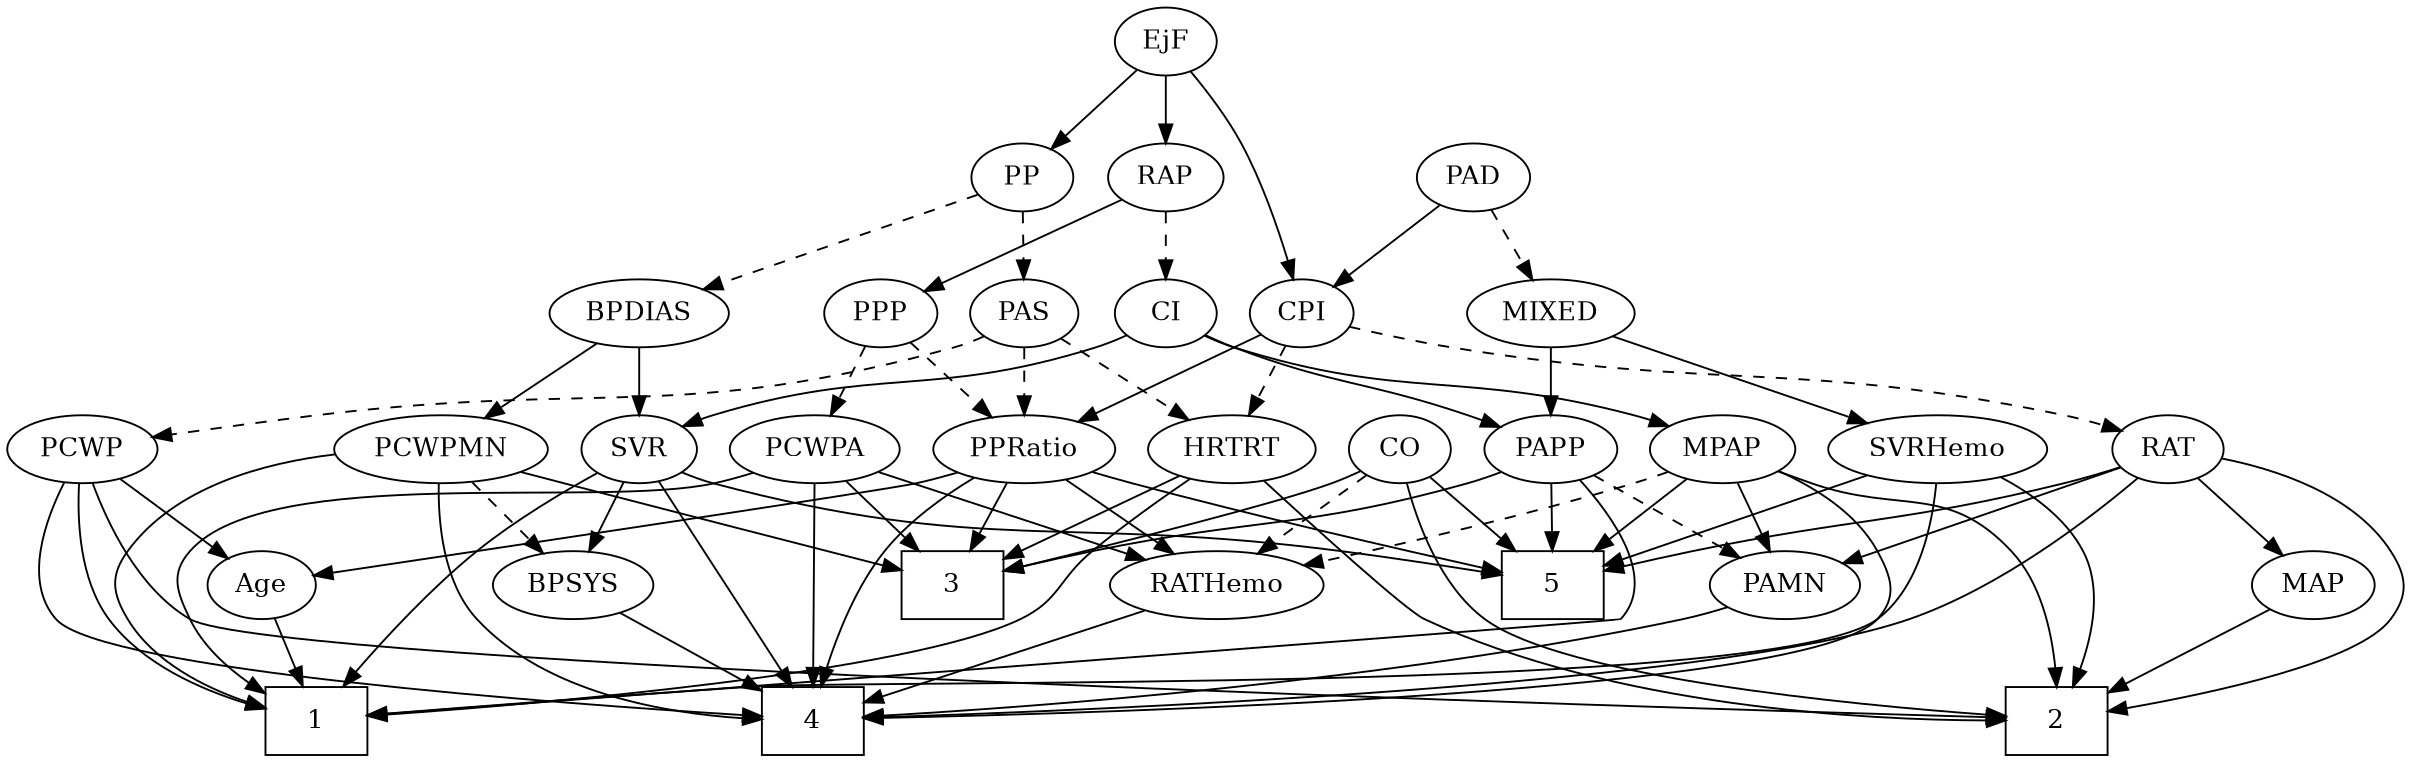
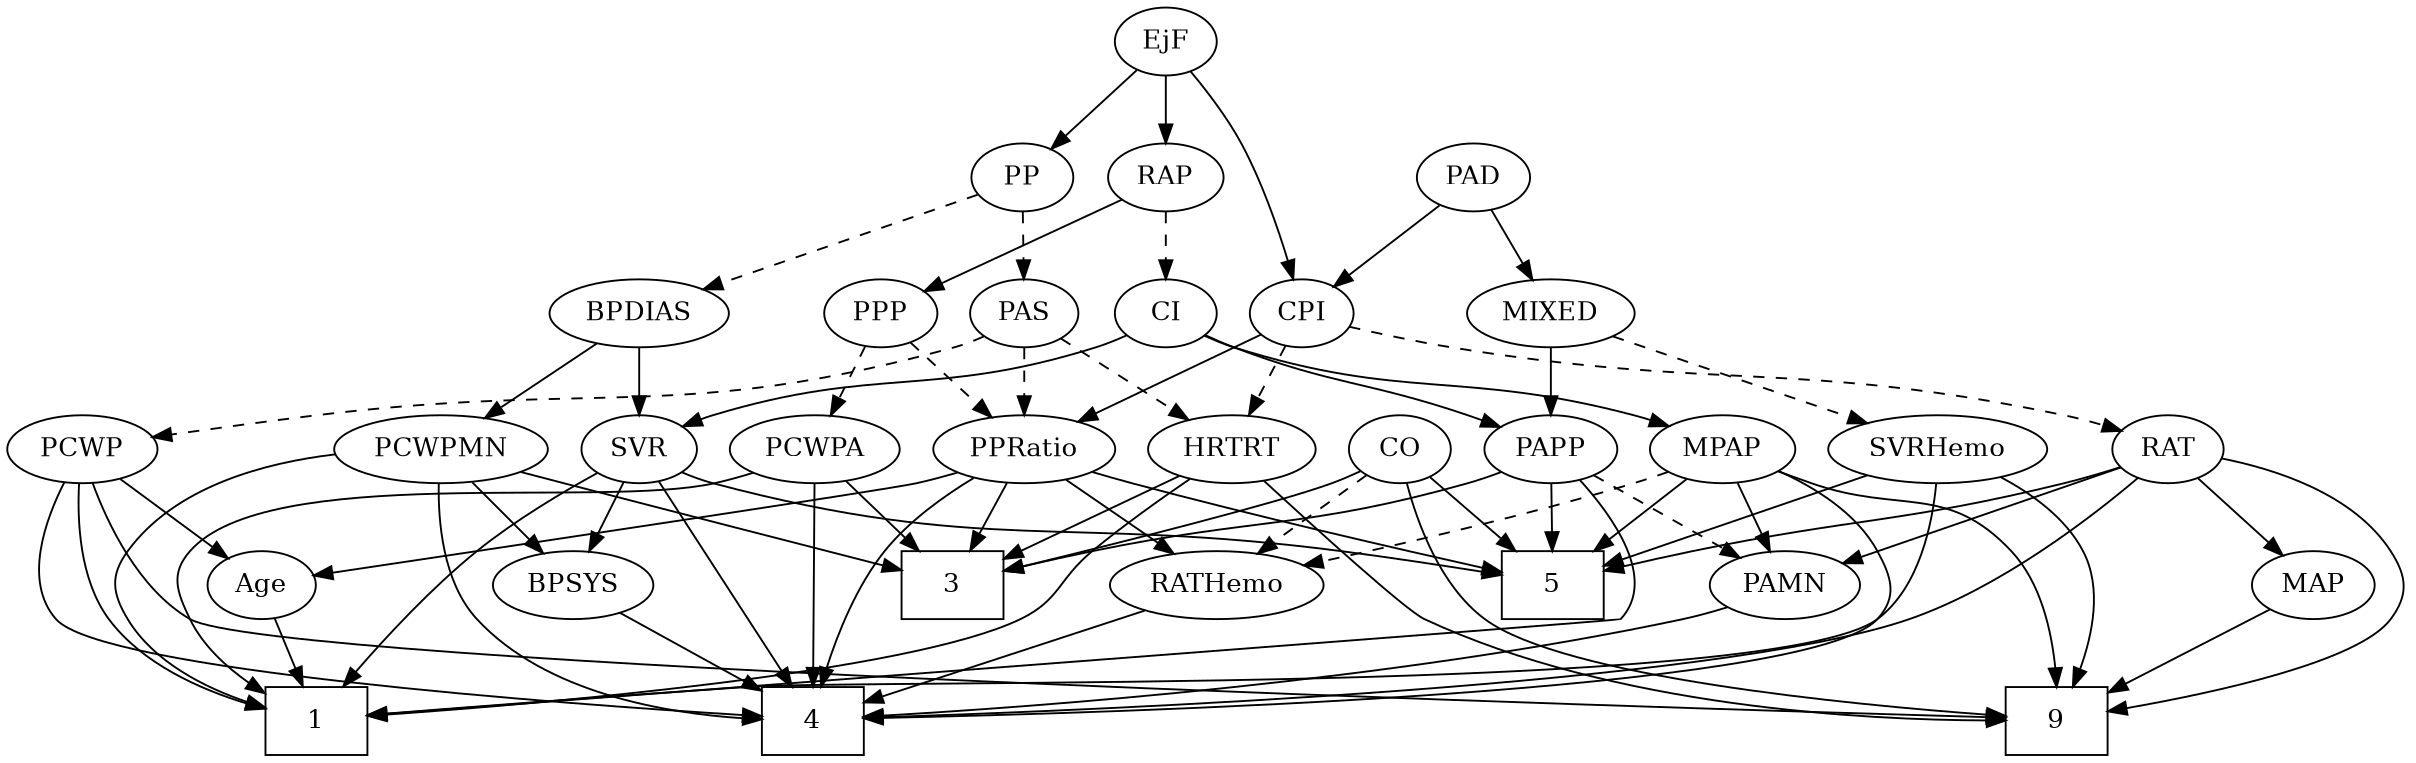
edge "PAD" -> "MIXED": style dashed -> solid
edge "MIXED" -> "SVRHemo": style solid -> dashed
edge "PCWPMN" -> "BPSYS": style dashed -> solid
edge "PCWPA" -> "RATHemo": removed
node "2": label "2" -> "9"
